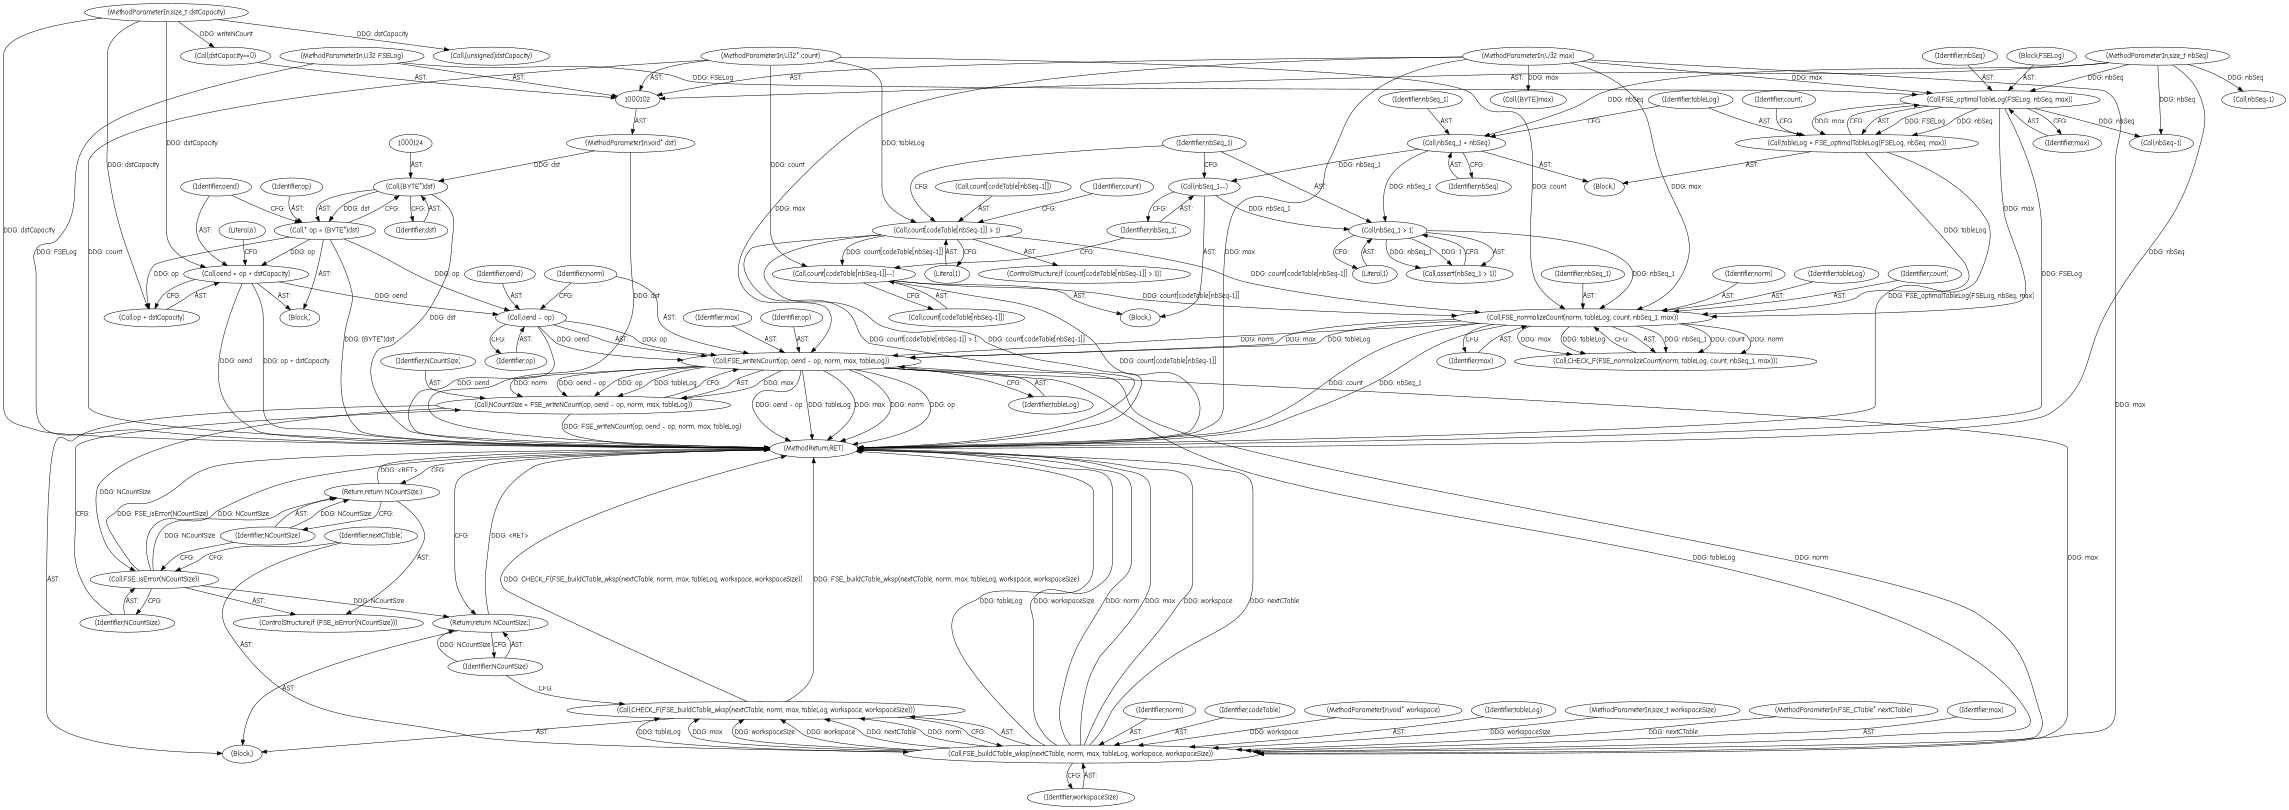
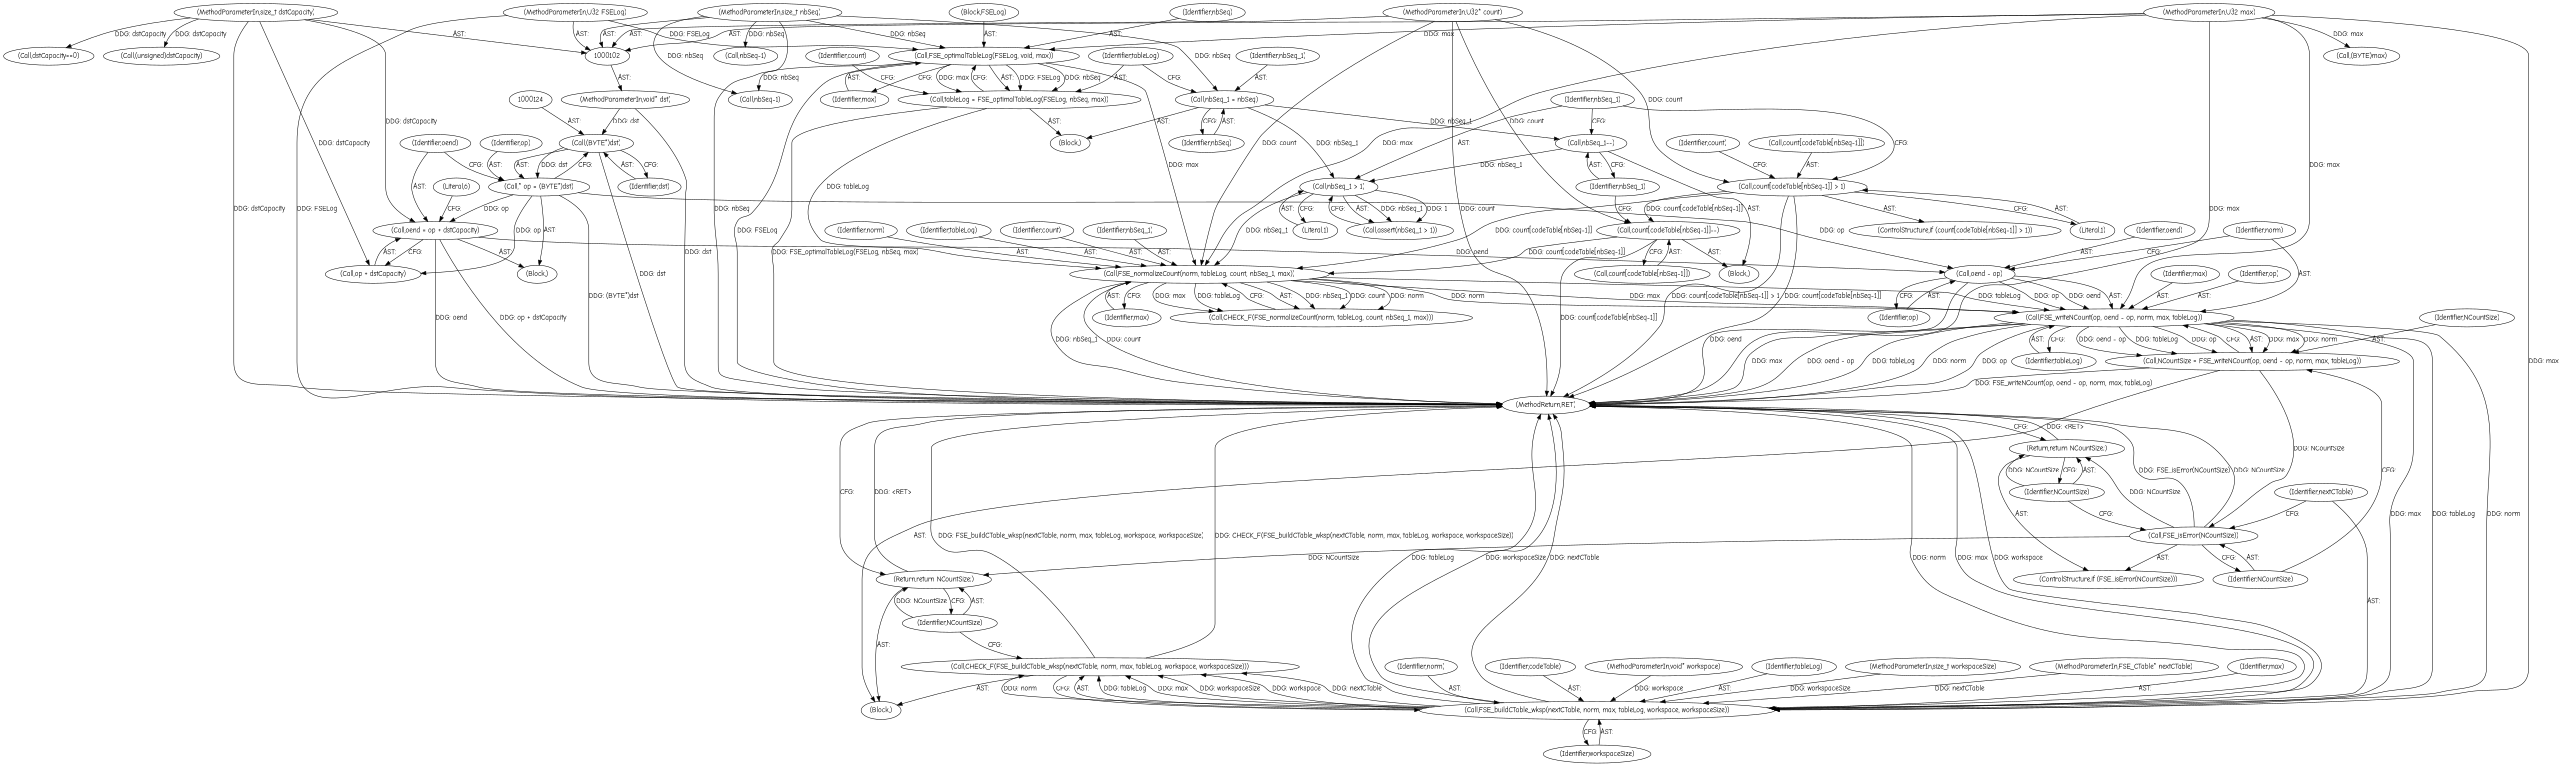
edge "(MethodParameterIn,size_t dstCapacity)" -> "(Call,dstCapacity==0)": label "DDG: writeNCount" -> "DDG: dstCapacity"
edge "(Call,dstCapacity==0)" -> "1000102": now "(MethodParameterIn,size_t dstCapacity)" -> "1000102"
node "(Call,FSE_optimalTableLog(FSELog, nbSeq, max))": label "(Call,FSE_optimalTableLog(FSELog, nbSeq, max))" -> "(Call,FSE_optimalTableLog(FSELog, void, max))"
edge "(MethodParameterIn,U32* count)" -> "(Call,count[codeTable[nbSeq-1]] > 1)": label "DDG: tableLog" -> "DDG: count"
